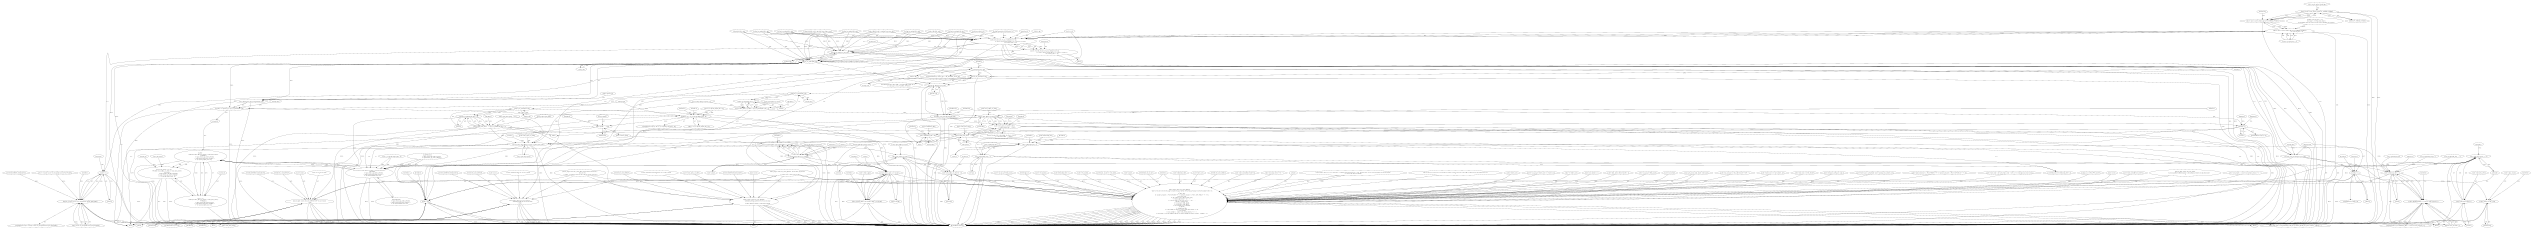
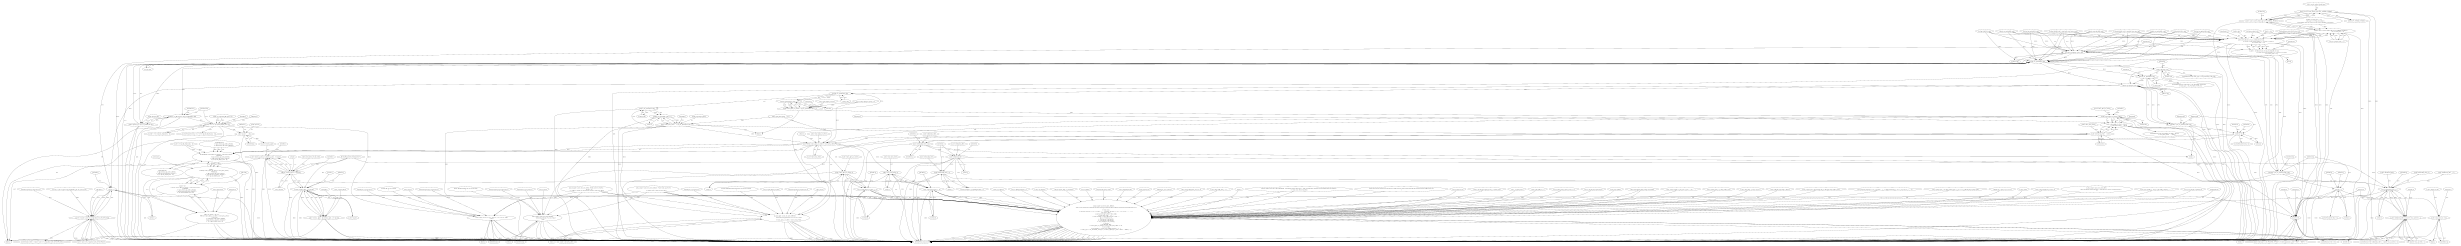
edge "(Call,tmp = h->pps.init_qp + get_se_golomb(&h->gb))" -> "(Literal,52)": now "(Call,tmp = h->pps.init_qp + get_se_golomb(&h->gb))" -> "(Call,h->pps.init_qp + get_se_golomb(&h->gb))"
edge "(Call,FFMIN(h->slice_alpha_c0_offset, h->slice_beta_offset))" -> "(Call,h->slice_beta_offset / 2)": added, label "DDG:"
